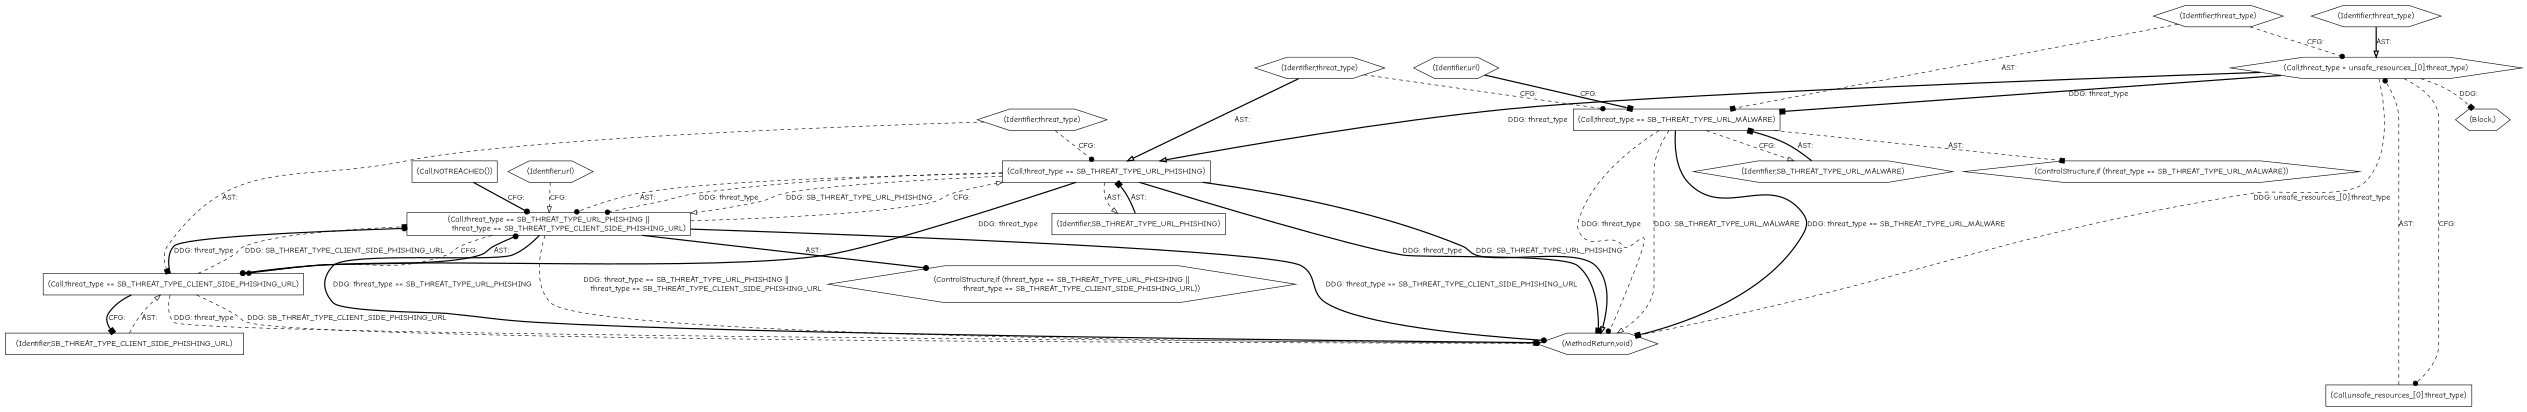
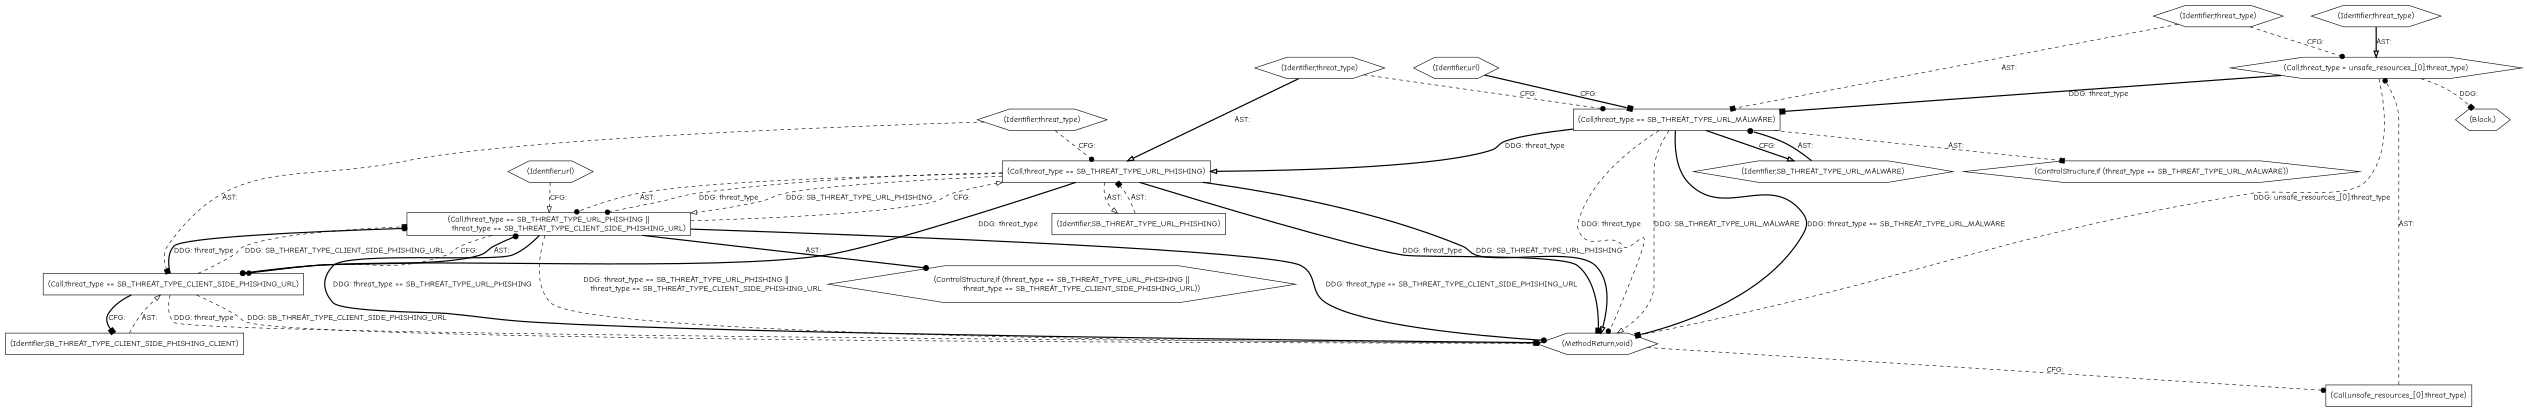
edge "(Call,threat_type = unsafe_resources_[0].threat_type)" -> "(Call,threat_type == SB_THREAT_TYPE_URL_PHISHING)": now "(Call,threat_type == SB_THREAT_TYPE_URL_MALWARE)" -> "(Call,threat_type == SB_THREAT_TYPE_URL_PHISHING)"
edge "(Identifier,SB_THREAT_TYPE_URL_MALWARE)" -> "(Call,threat_type == SB_THREAT_TYPE_URL_MALWARE)": arrowhead box -> dot
edge "(Call,threat_type == SB_THREAT_TYPE_URL_MALWARE)" -> "(Identifier,SB_THREAT_TYPE_URL_MALWARE)": style dashed -> bold
node "(Call,NOTREACHED())": removed
edge "(Identifier,SB_THREAT_TYPE_URL_PHISHING)" -> "(Call,threat_type == SB_THREAT_TYPE_URL_PHISHING)": style bold -> dashed
edge "(Call,threat_type = unsafe_resources_[0].threat_type)" -> "(Call,unsafe_resources_[0].threat_type)": now "(MethodReturn,void)" -> "(Call,unsafe_resources_[0].threat_type)"
node "(Identifier,SB_THREAT_TYPE_CLIENT_SIDE_PHISHING_URL)": label "(Identifier,SB_THREAT_TYPE_CLIENT_SIDE_PHISHING_URL)" -> "(Identifier,SB_THREAT_TYPE_CLIENT_SIDE_PHISHING_CLIENT)"
